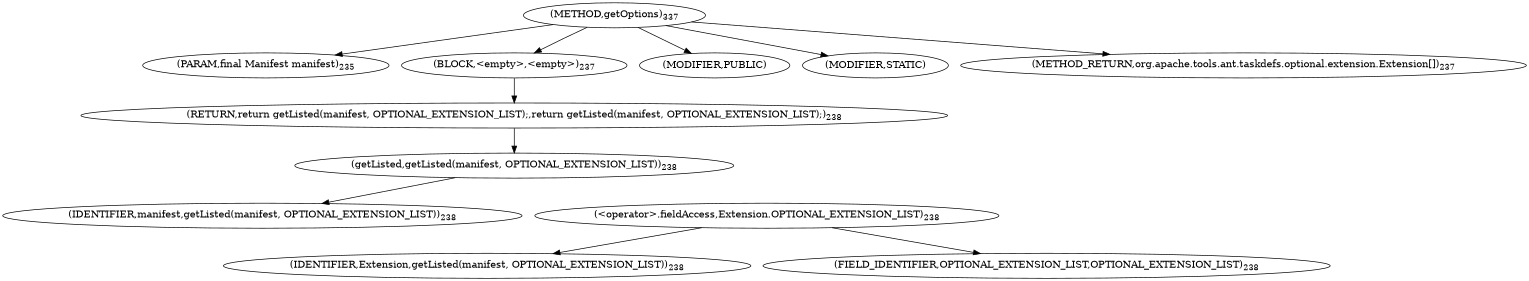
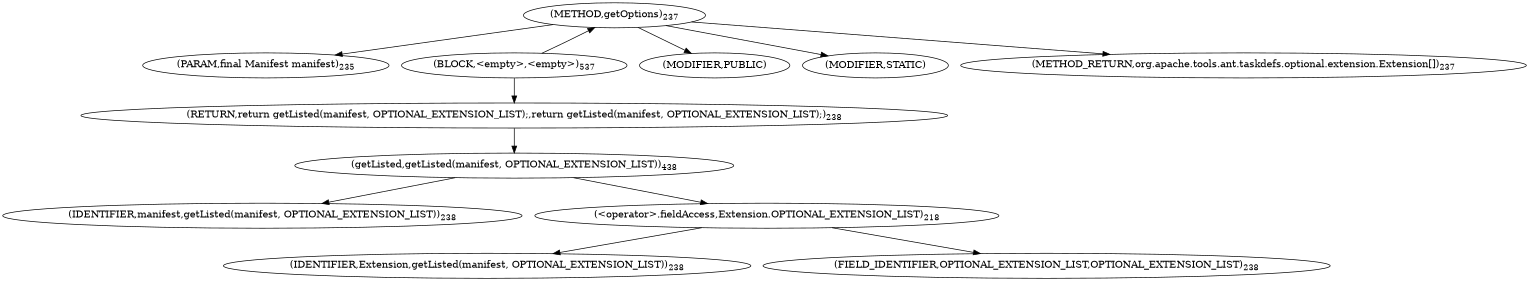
node "(METHOD,getOptions)": text "337" -> "237"
edge "(METHOD,getOptions)" -> "(BLOCK,<empty>,<empty>)": reversed
node "(BLOCK,<empty>,<empty>)": text "237" -> "537"
node "(getListed,getListed(manifest, OPTIONAL_EXTENSION_LIST))": text "238" -> "438"
edge "(getListed,getListed(manifest, OPTIONAL_EXTENSION_LIST))" -> "(<operator>.fieldAccess,Extension.OPTIONAL_EXTENSION_LIST)": added
node "(<operator>.fieldAccess,Extension.OPTIONAL_EXTENSION_LIST)": text "238" -> "218"
